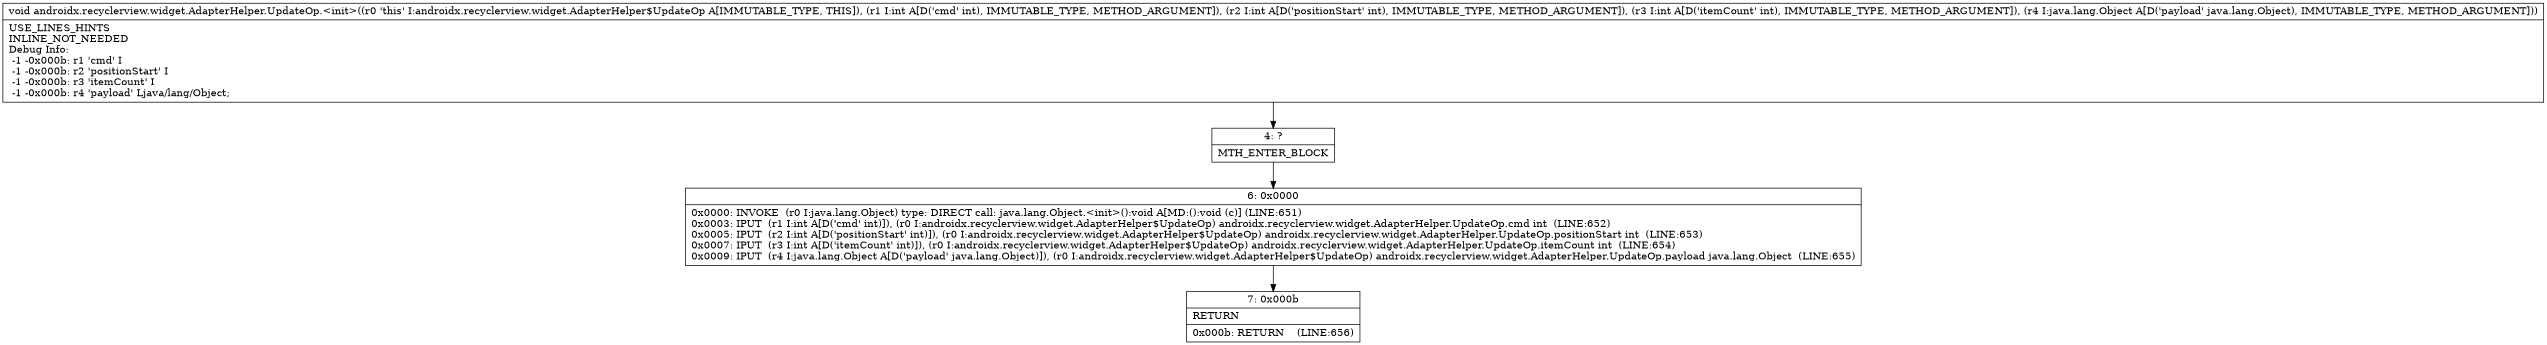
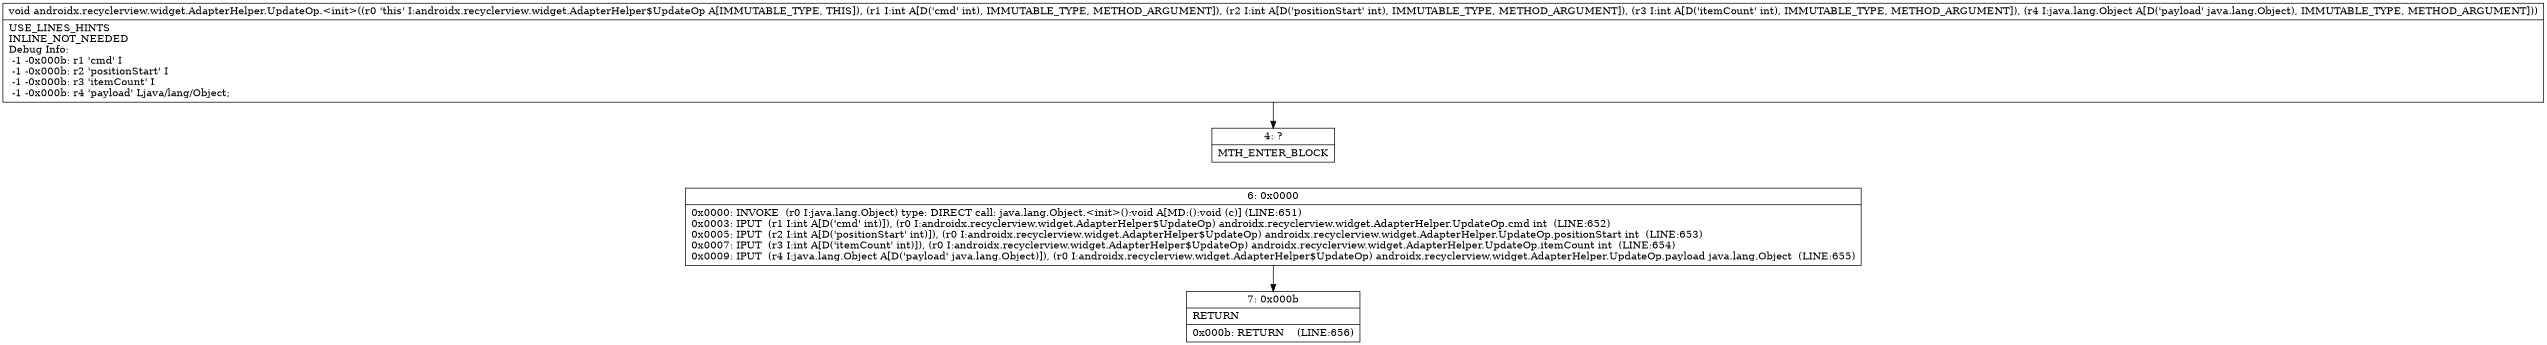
edge "4: ?" -> "6: 0x0000": removed
